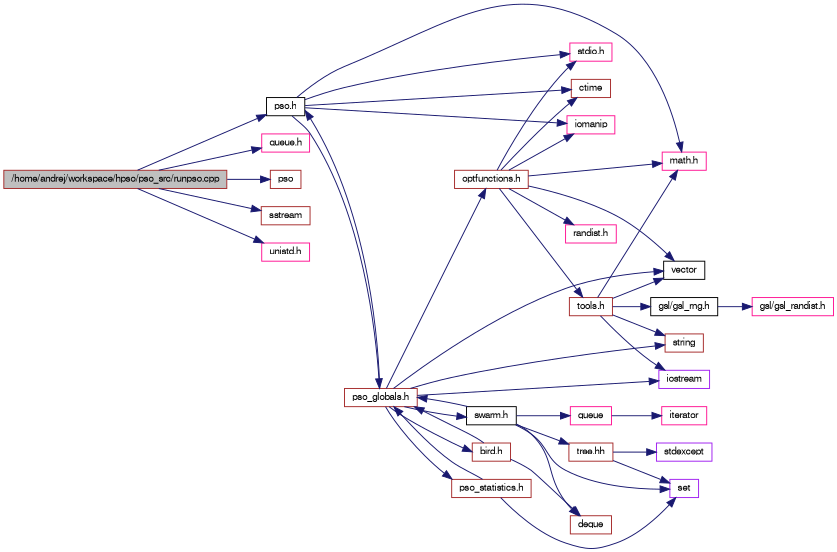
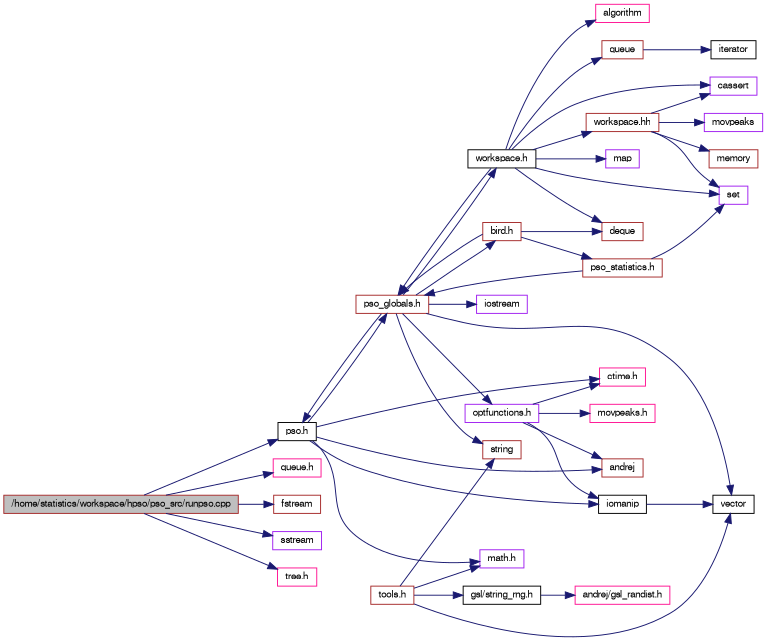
node "algorithm": added
node "stdio.h": label "stdio.h" -> "ctime.h"
node "cassert": added
node "ctime": label "ctime" -> "andrej"
node "iomanip": color deeppink -> black
node "map": added
node "memory": added
node "math.h": color deeppink -> purple
edge "optfunctions.h" -> "math.h": removed
node "/home/andrej/workspace/hpso/pso_src/runpso.cpp": label "/home/andrej/workspace/hpso/pso_src/runpso.cpp" -> "/home/statistics/workspace/hpso/pso_src/runpso.cpp"
node "pso": label "pso" -> "fstream"
node "optfunctions.h": color brown -> purple
edge "optfunctions.h" -> "vector": now "iomanip" -> "vector"
node "sstream": color brown -> purple
node "randist.h": label "randist.h" -> "movpeaks.h"
edge "optfunctions.h" -> "tools.h": removed
node "unistd.h": label "unistd.h" -> "tree.h"
node "gsl/gsl_rng.h": label "gsl/gsl_rng.h" -> "gsl/string_rng.h"
node "gsl/gsl_randist.h": label "gsl/gsl_randist.h" -> "andrej/gsl_randist.h"
edge "tools.h" -> "iostream": removed
node "swarm.h": label "swarm.h" -> "workspace.h"
node "queue": color deeppink -> brown
node "iterator": color deeppink -> black
edge "pso_globals.h" -> "pso_statistics.h": now "bird.h" -> "pso_statistics.h"
node "tree.hh": label "tree.hh" -> "workspace.hh"
node "stdexcept": label "stdexcept" -> "movpeaks"
